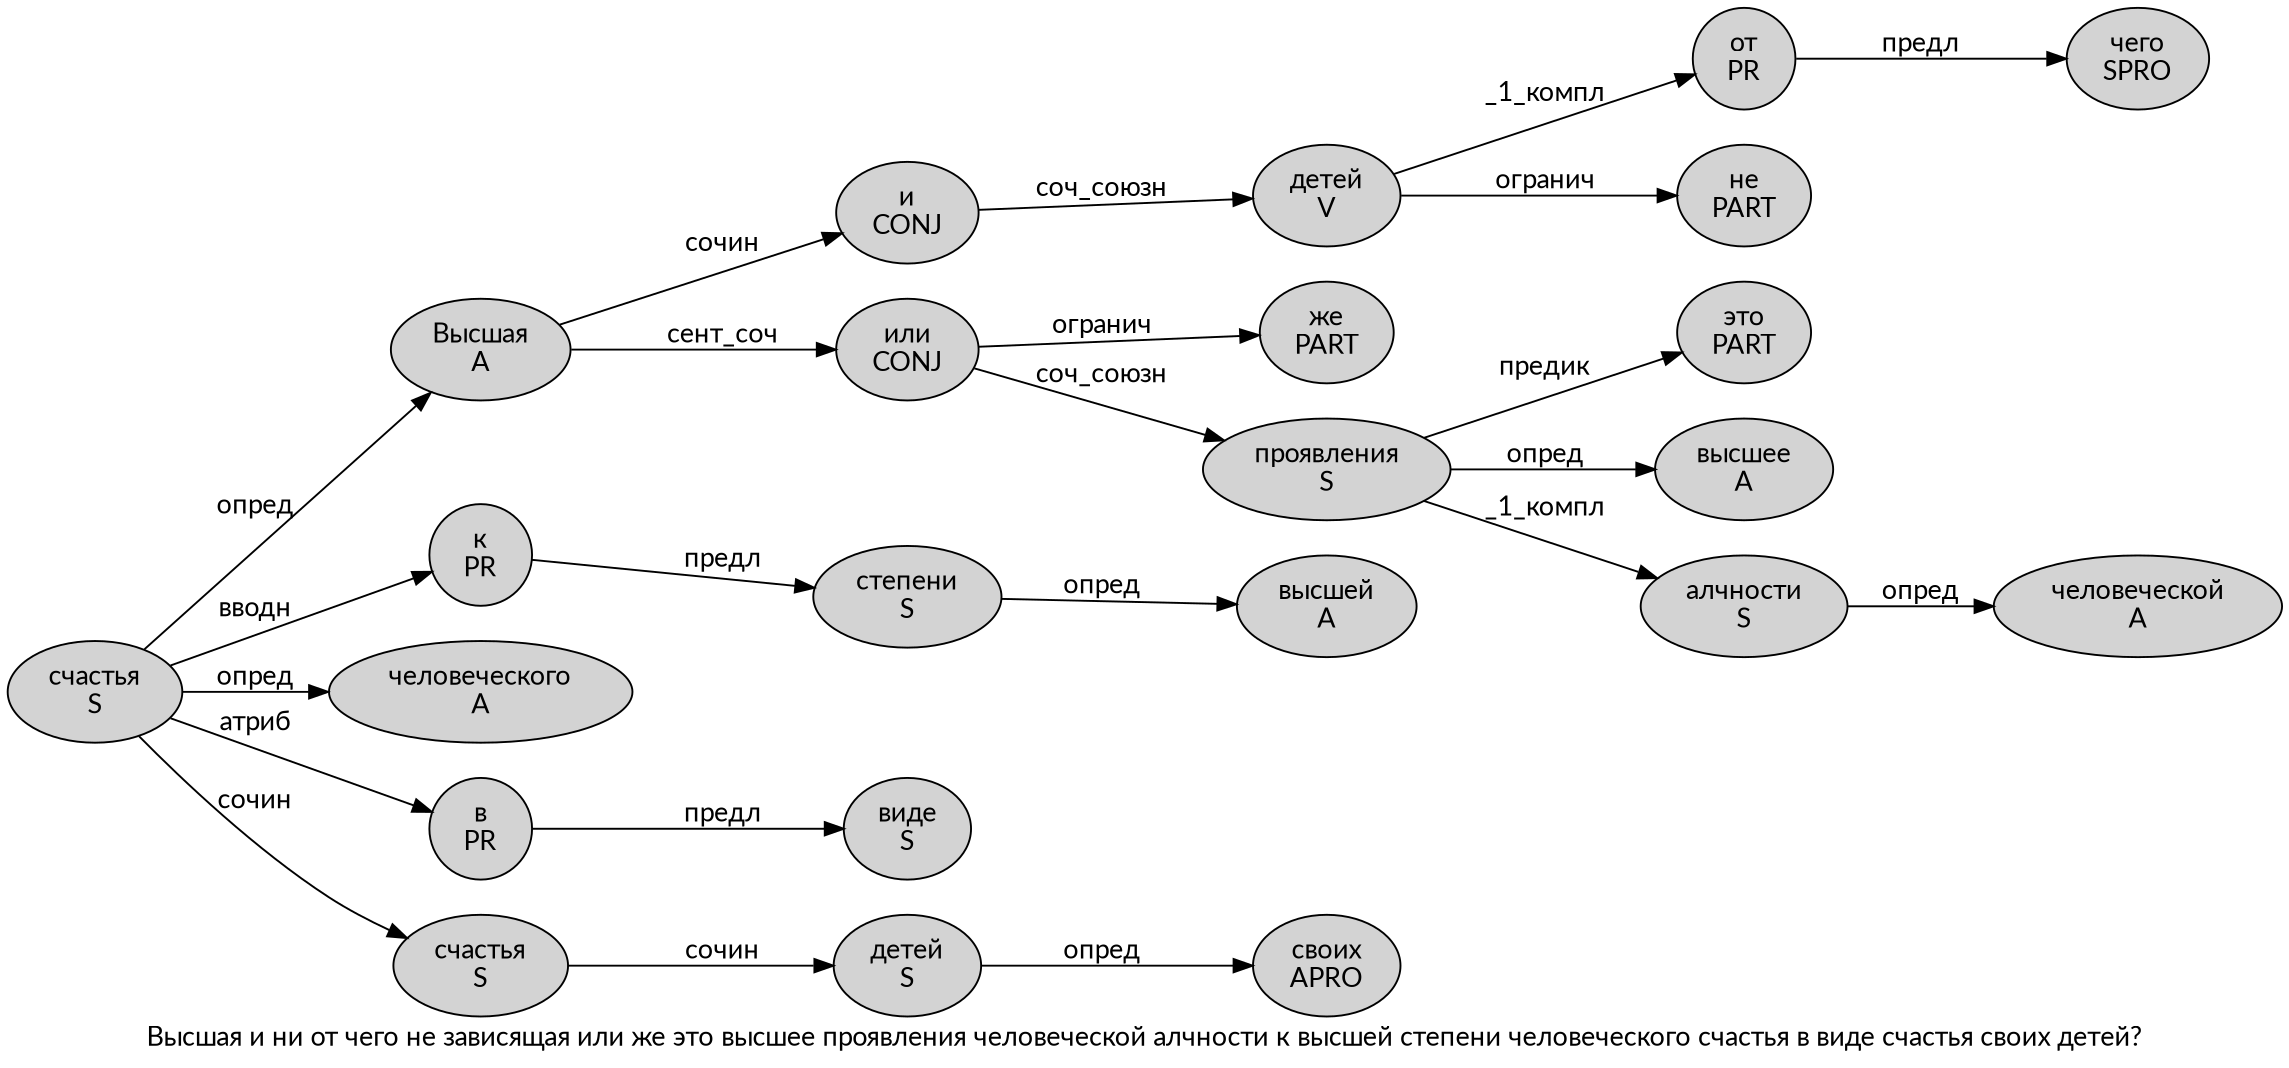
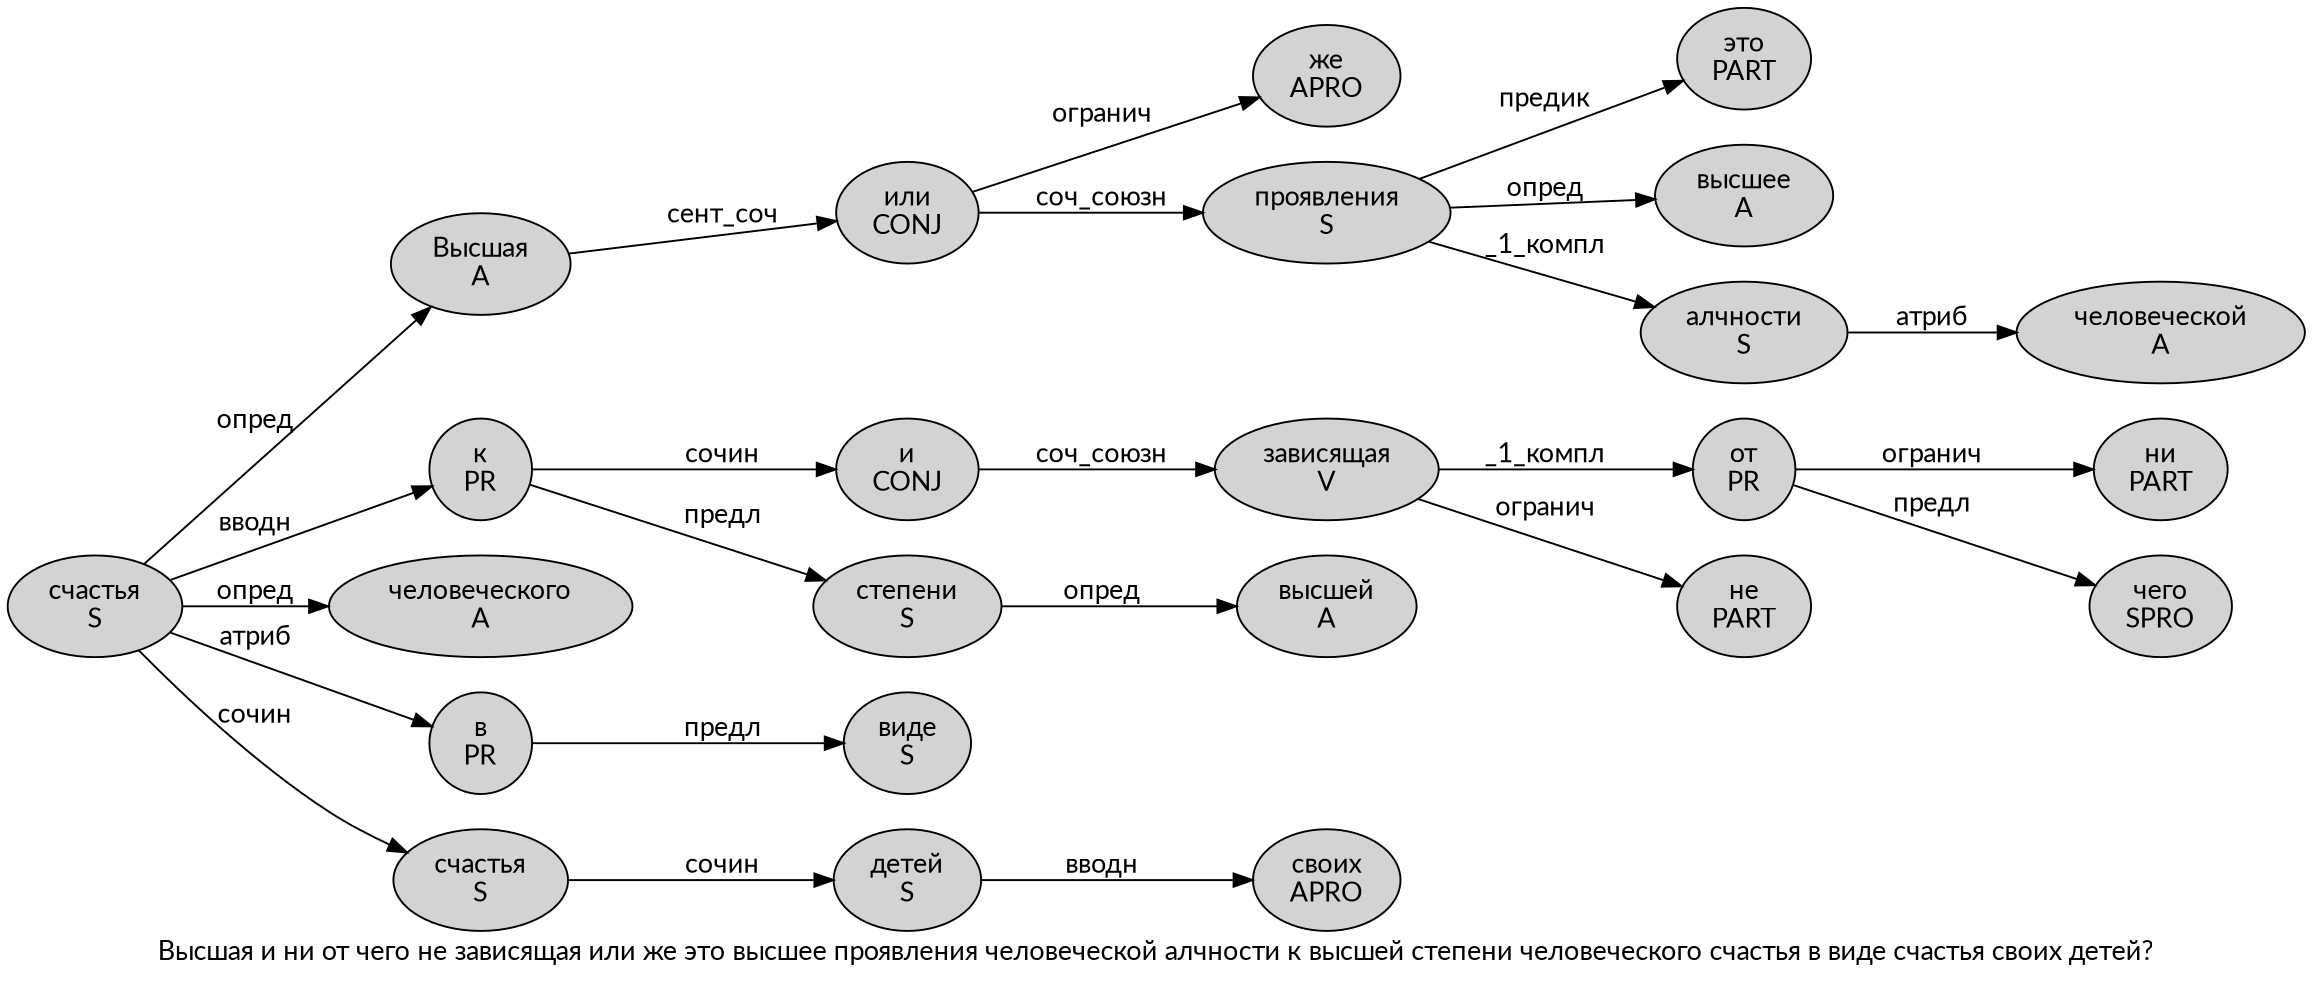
node "детей V": label "детей V" -> "зависящая V"
edge "Высшая A" -> "и CONJ": now "к PR" -> "и CONJ"
node "же PART": label "же PART" -> "же APRO"
node "ни PART": added
edge "алчности S" -> "человеческой A": label "опред" -> "атриб"
edge "детей S" -> "своих APRO": label "опред" -> "вводн"
